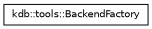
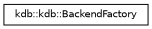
node "kdb::tools::BackendFactory": label "kdb::tools::BackendFactory" -> "kdb::kdb::BackendFactory"
